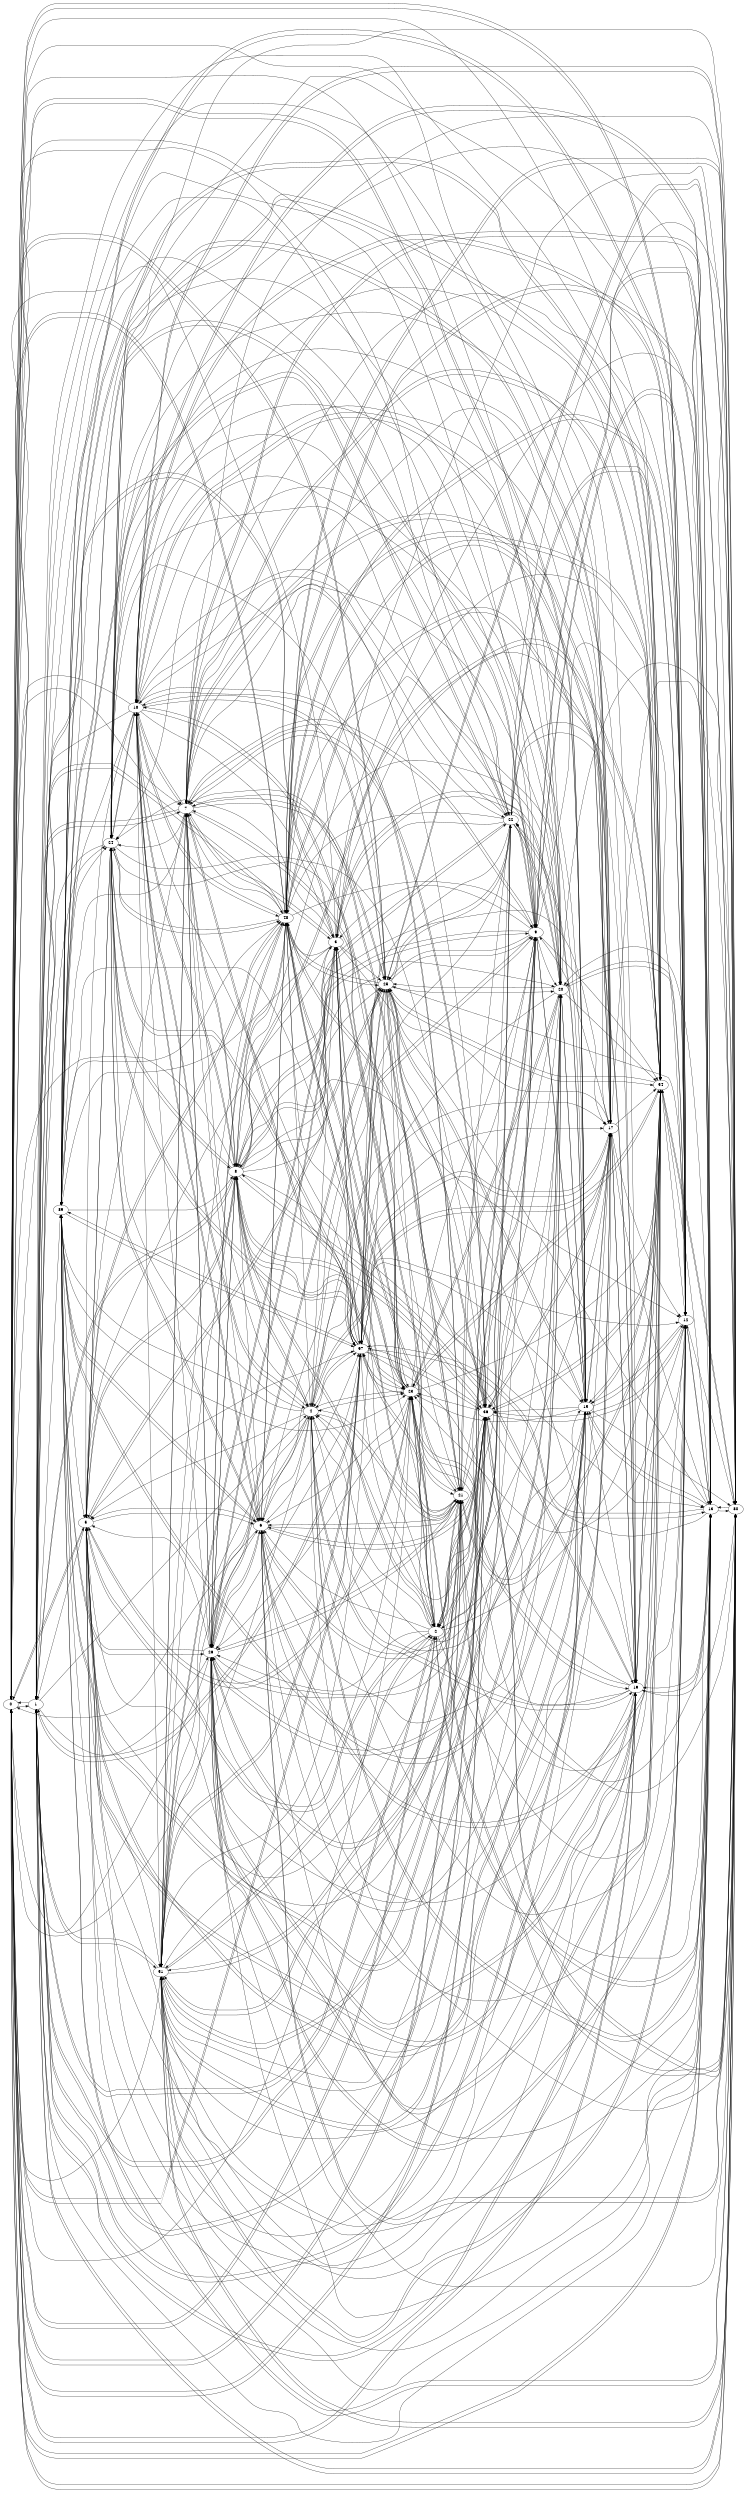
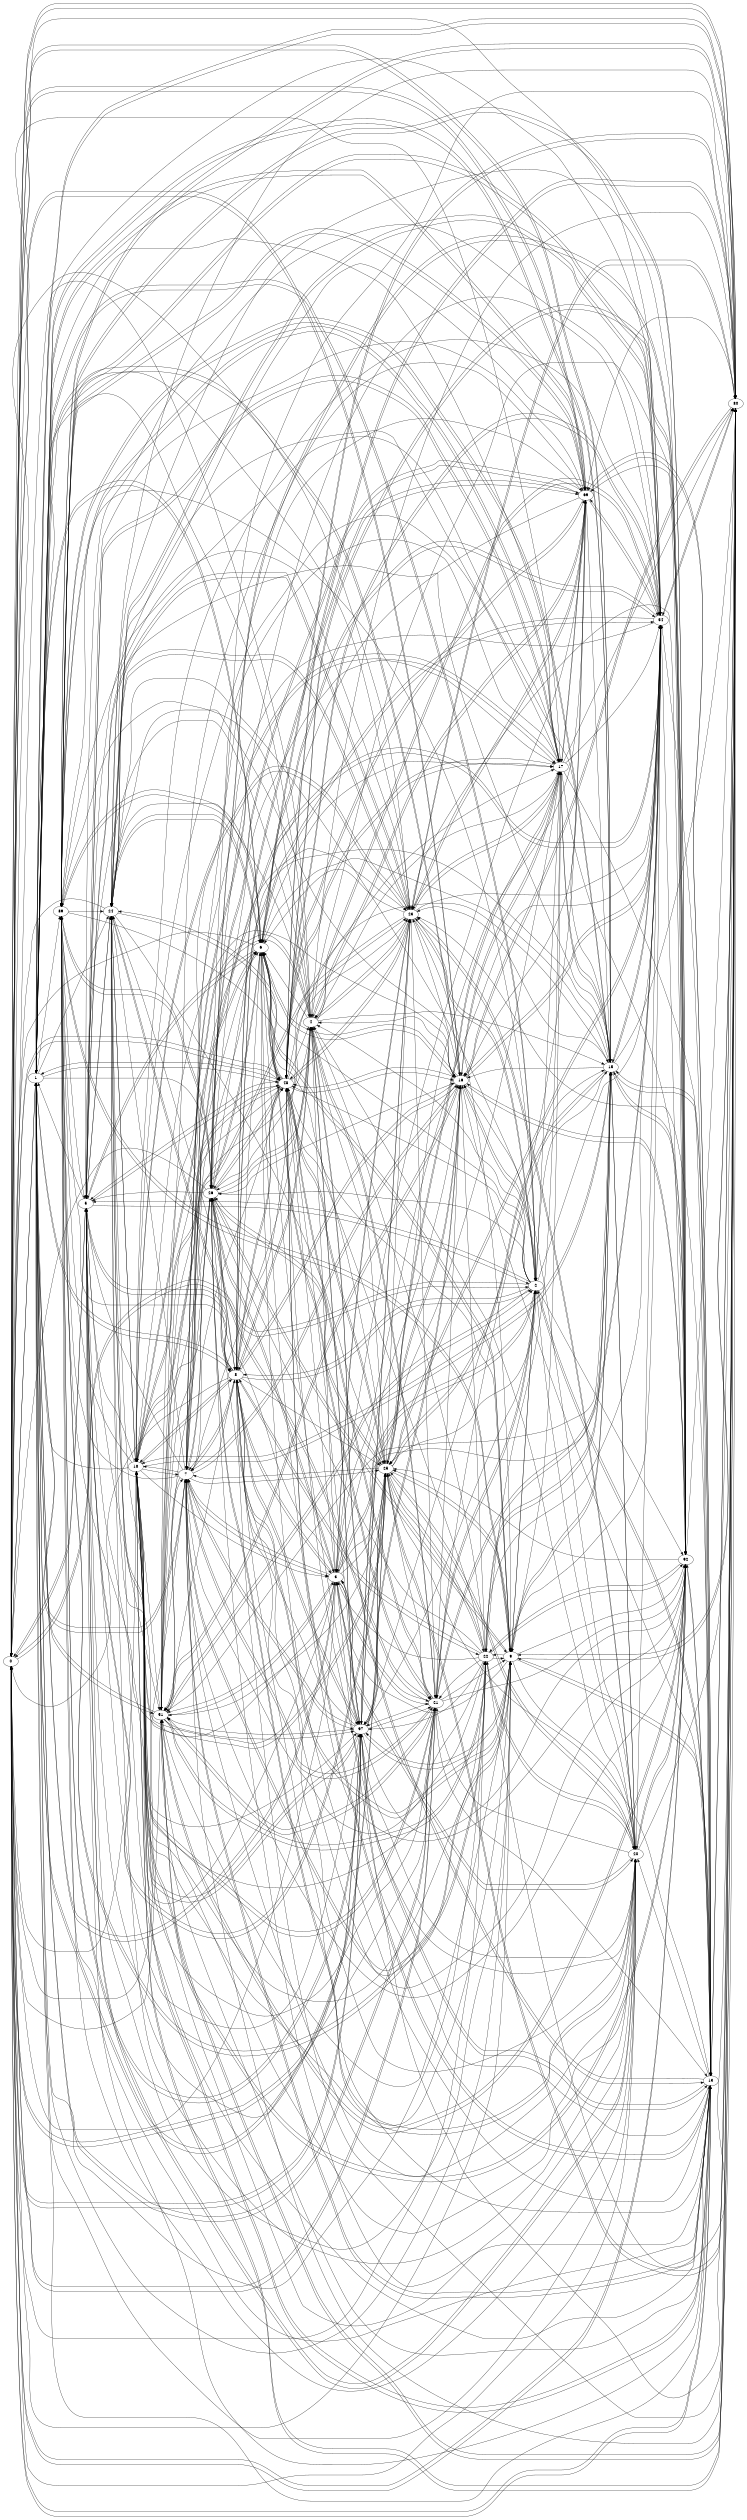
edge "23" -> "1": added
edge "9" -> "24": now "2" -> "24"
edge "6" -> "1": added
edge "17" -> "18": reversed
edge "1" -> "6": added
edge "0" -> "7": reversed
node "12": label "12" -> "92"
node "36": label "36" -> "16"
edge "8" -> "3": added
node "19": label "19" -> "69"
edge "54" -> "26": removed
edge "51" -> "15": now "3" -> "15"
